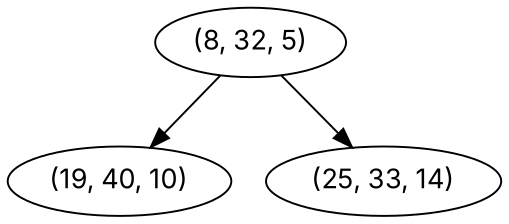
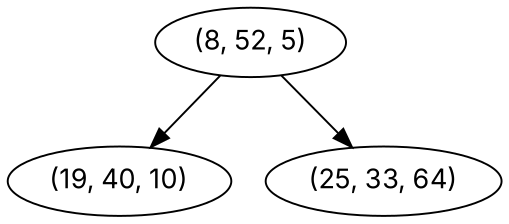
node "(8, 32, 5)": label "(8, 32, 5)" -> "(8, 52, 5)"
node "(25, 33, 14)": label "(25, 33, 14)" -> "(25, 33, 64)"
